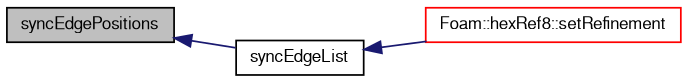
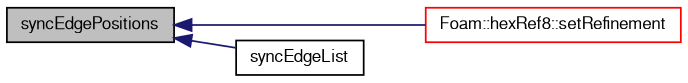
edge "Foam::hexRef8::setRefinement" -> "syncEdgeList": now "Foam::hexRef8::setRefinement" -> "syncEdgePositions"
